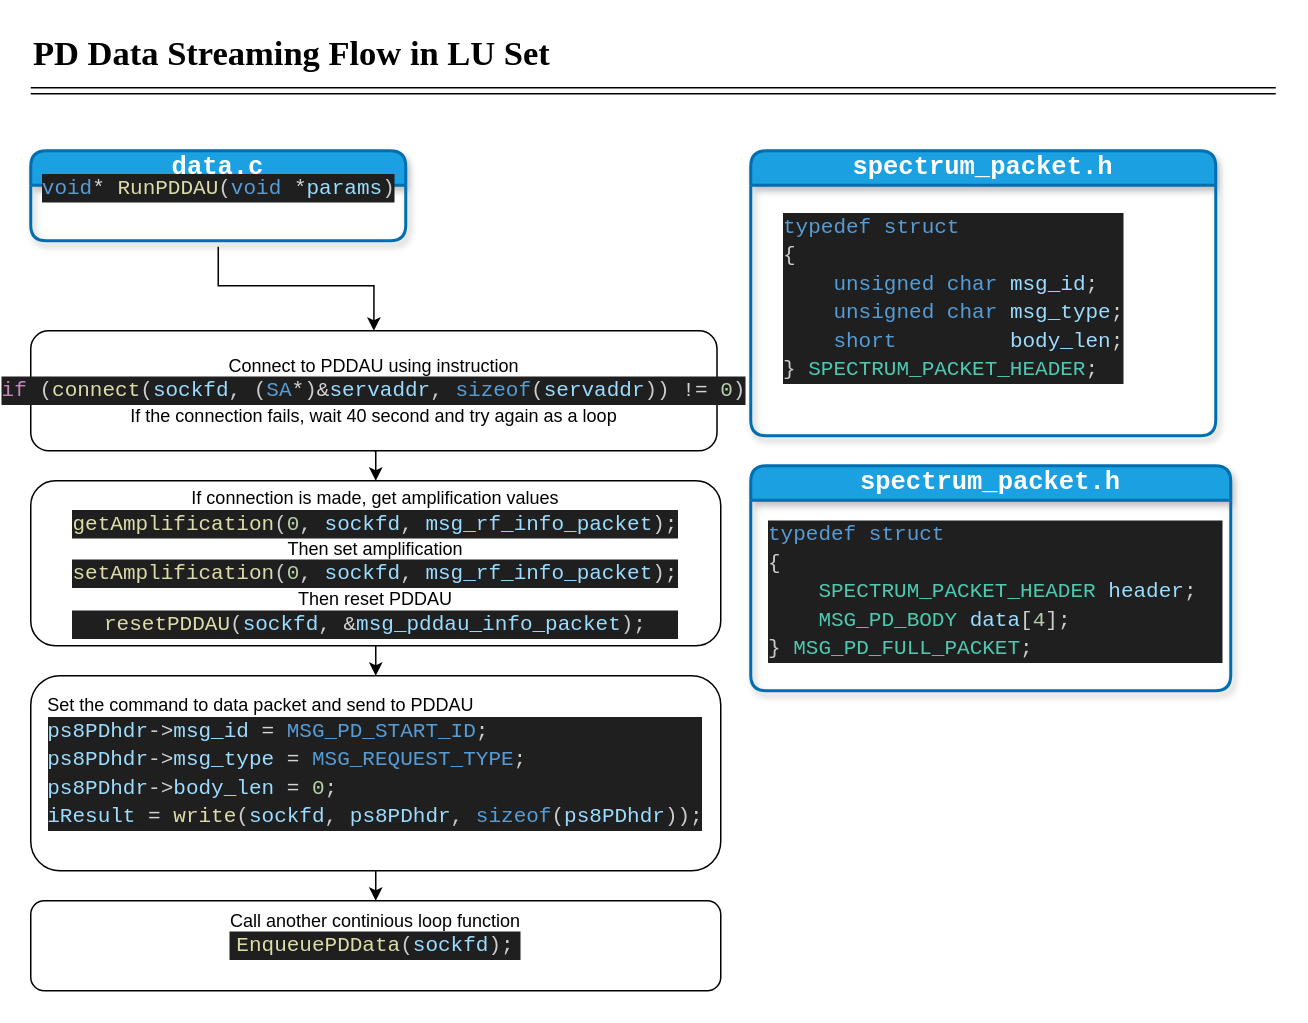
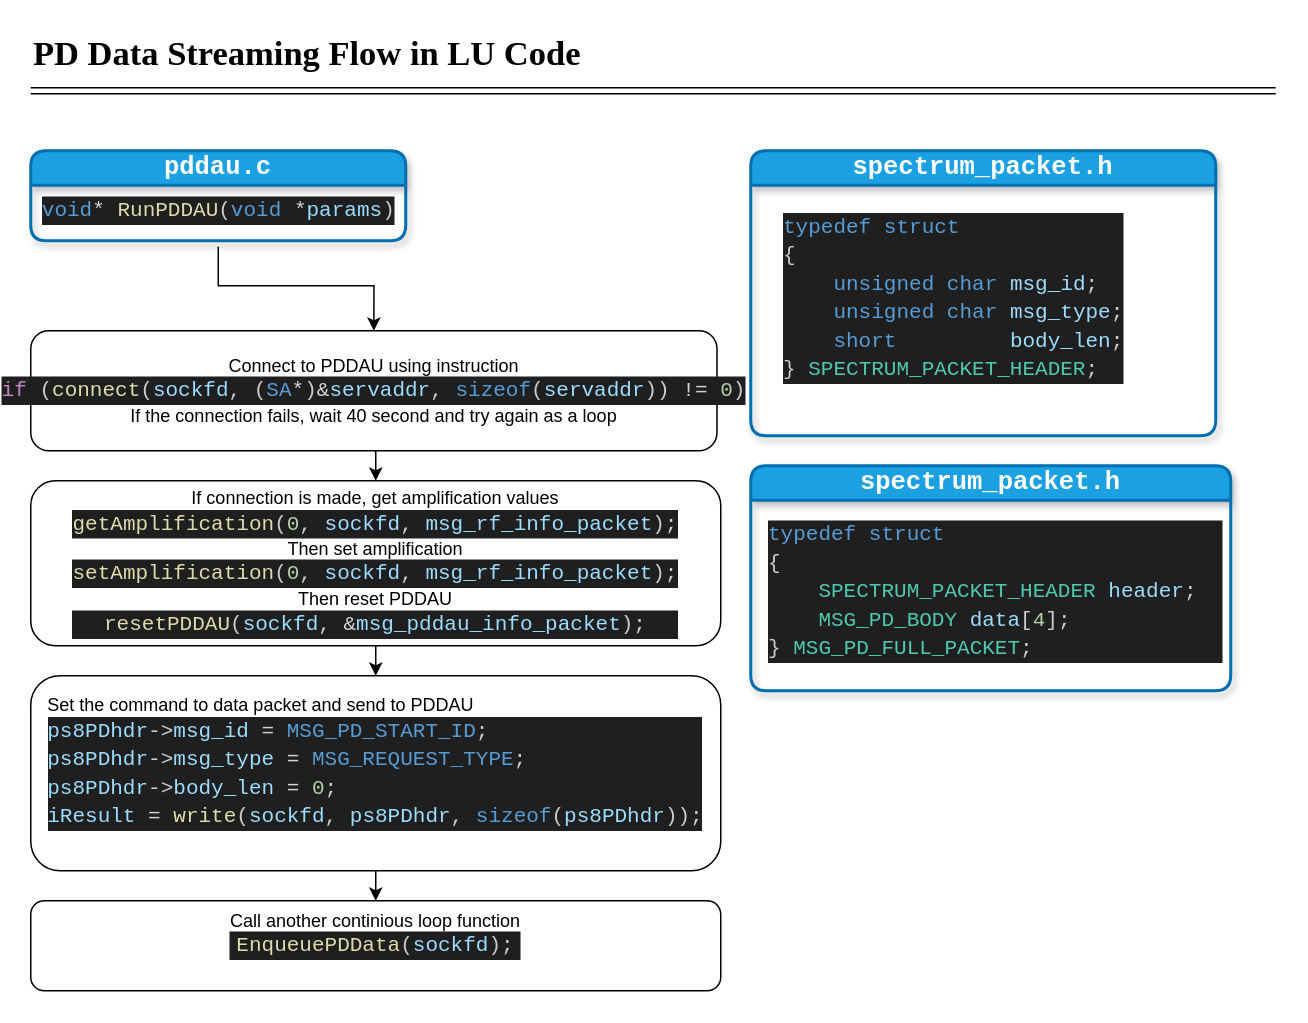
node "PD Data Streaming Flow in LU Set": label "PD Data Streaming Flow in LU Set" -> "PD Data Streaming Flow in LU Code"
node "data.c": label "data.c" -> "pddau.c"
node "void* RunPDDAU(void *params)": moved (218, 188) -> (218, 211)
